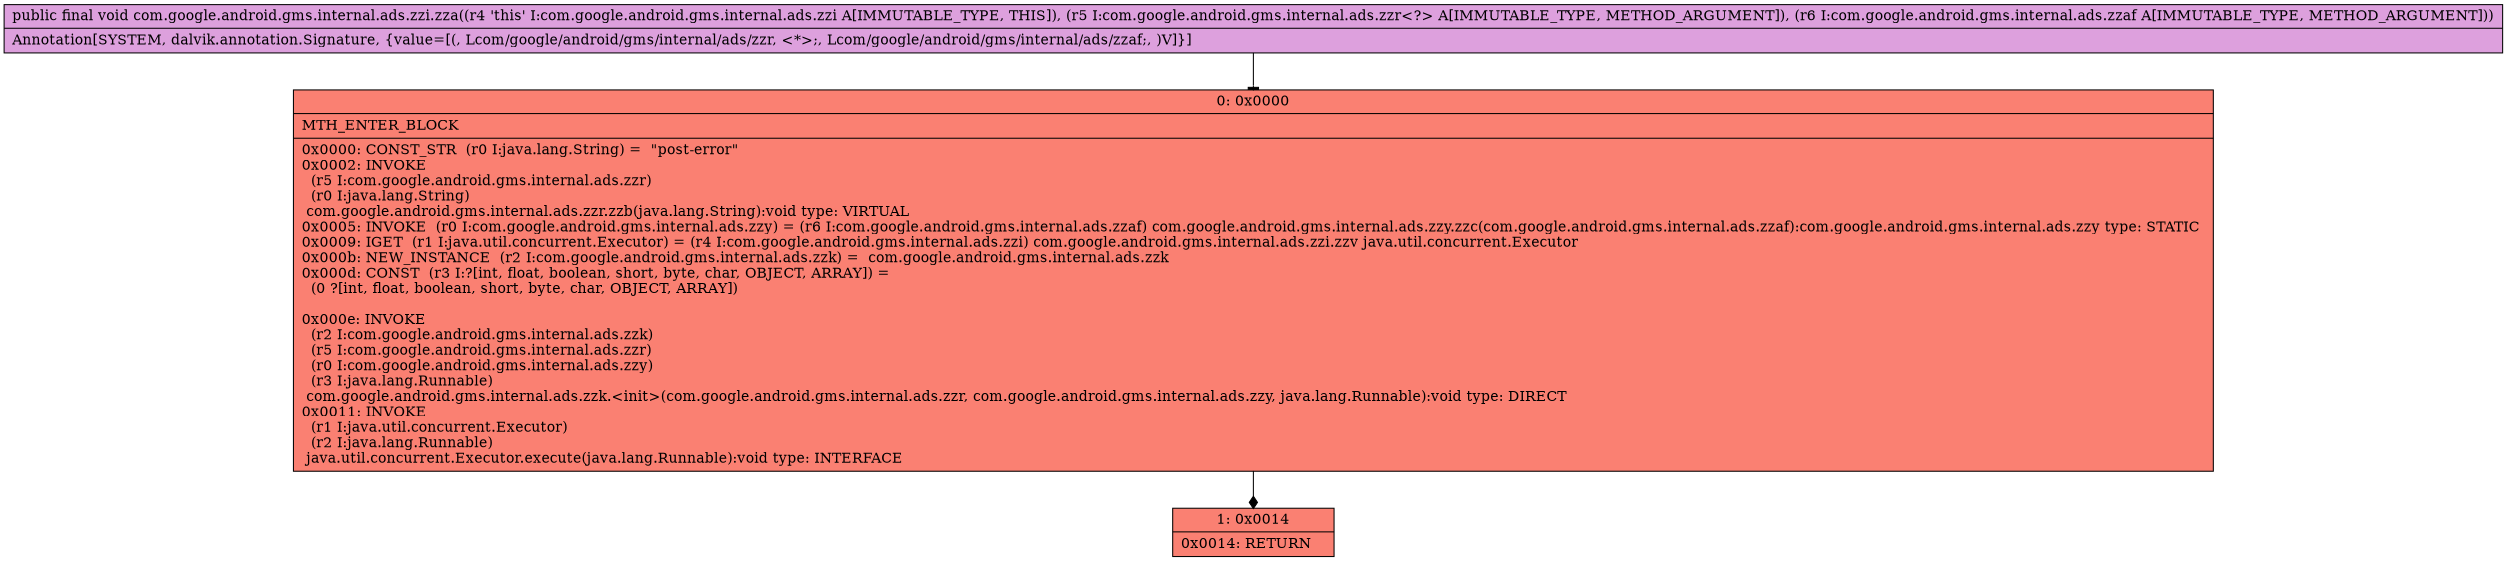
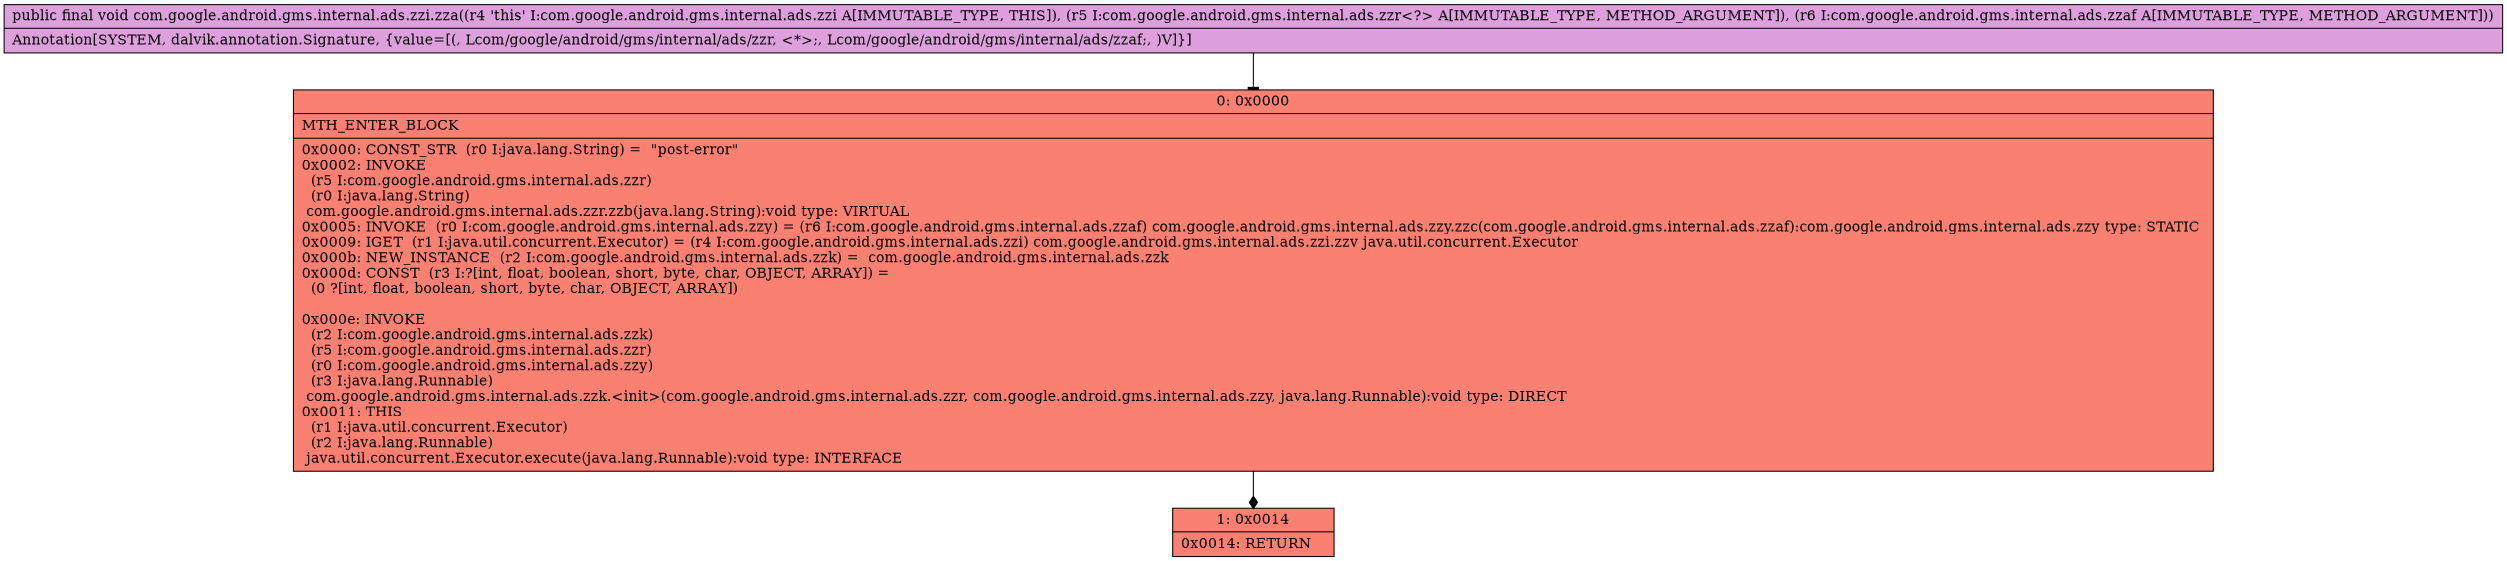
node "0: 0x0000": text "0x0011: INVOKE" -> "0x0011: THIS"
